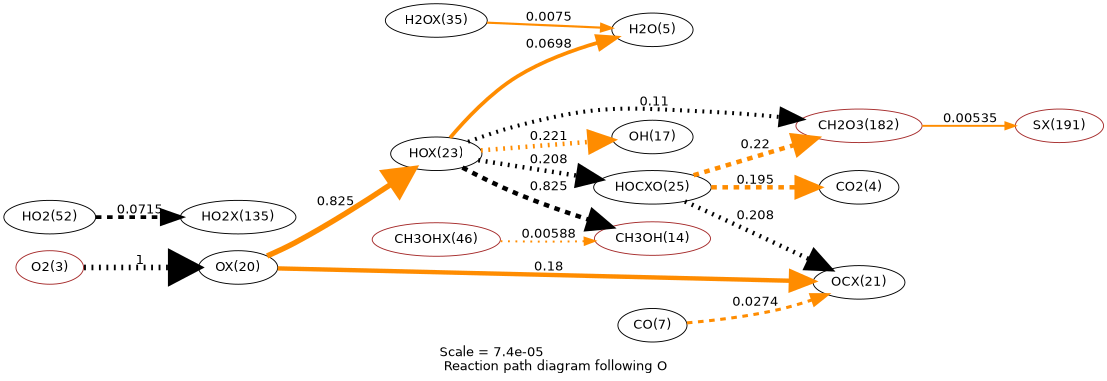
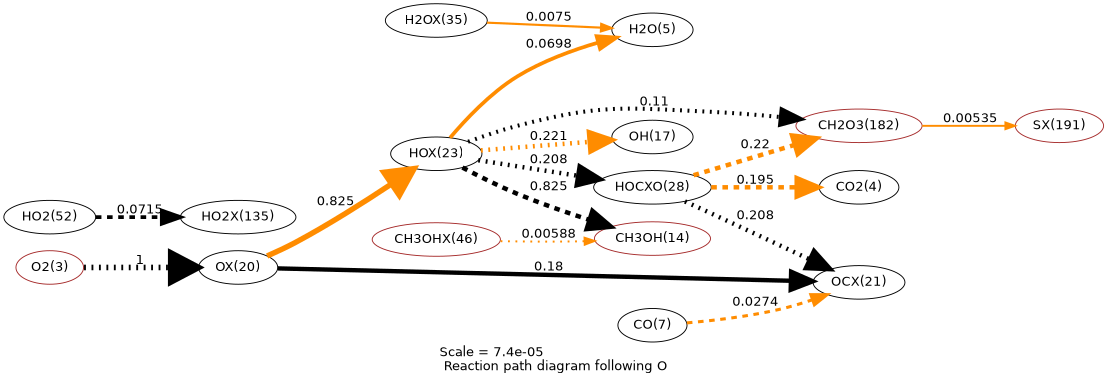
node "HOCXO(25)": label "HOCXO(25)" -> "HOCXO(28)"
edge "OX(20)" -> "OCX(21)": color darkorange -> black
